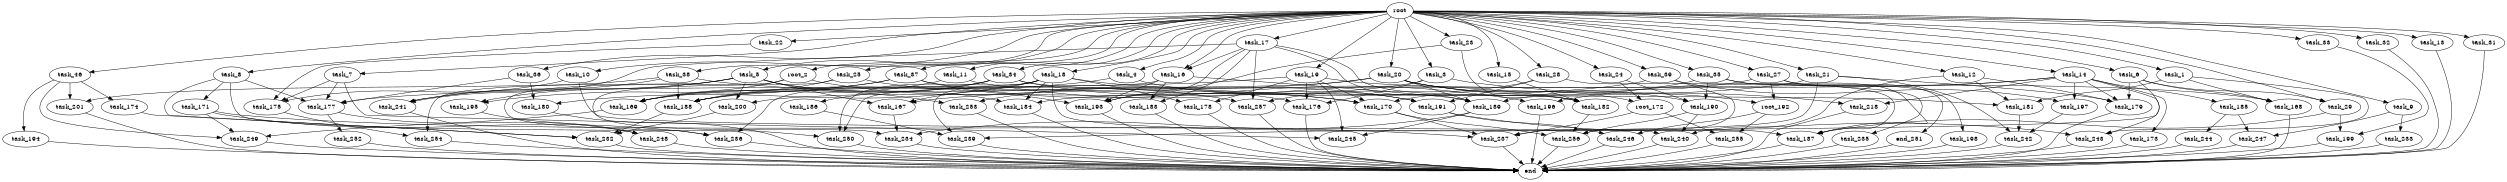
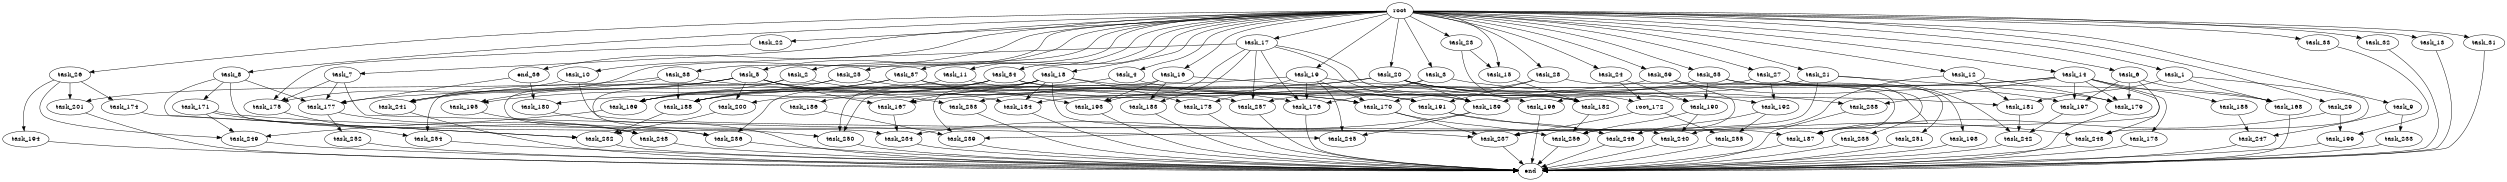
edge "task_17" -> "task_16": now "task_17" -> "task_176"
edge "task_23" -> "task_193": now "task_23" -> "task_15"
node "task_46": label "task_46" -> "task_26"
node "task_36": label "task_36" -> "end_36"
node "root_2": label "root_2" -> "task_2"
edge "task_6" -> "task_29": now "task_6" -> "task_197"
node "root_192": label "root_192" -> "task_192"
node "task_218": label "task_218" -> "task_238"
node "end_251": label "end_251" -> "task_251"
node "task_244": removed
